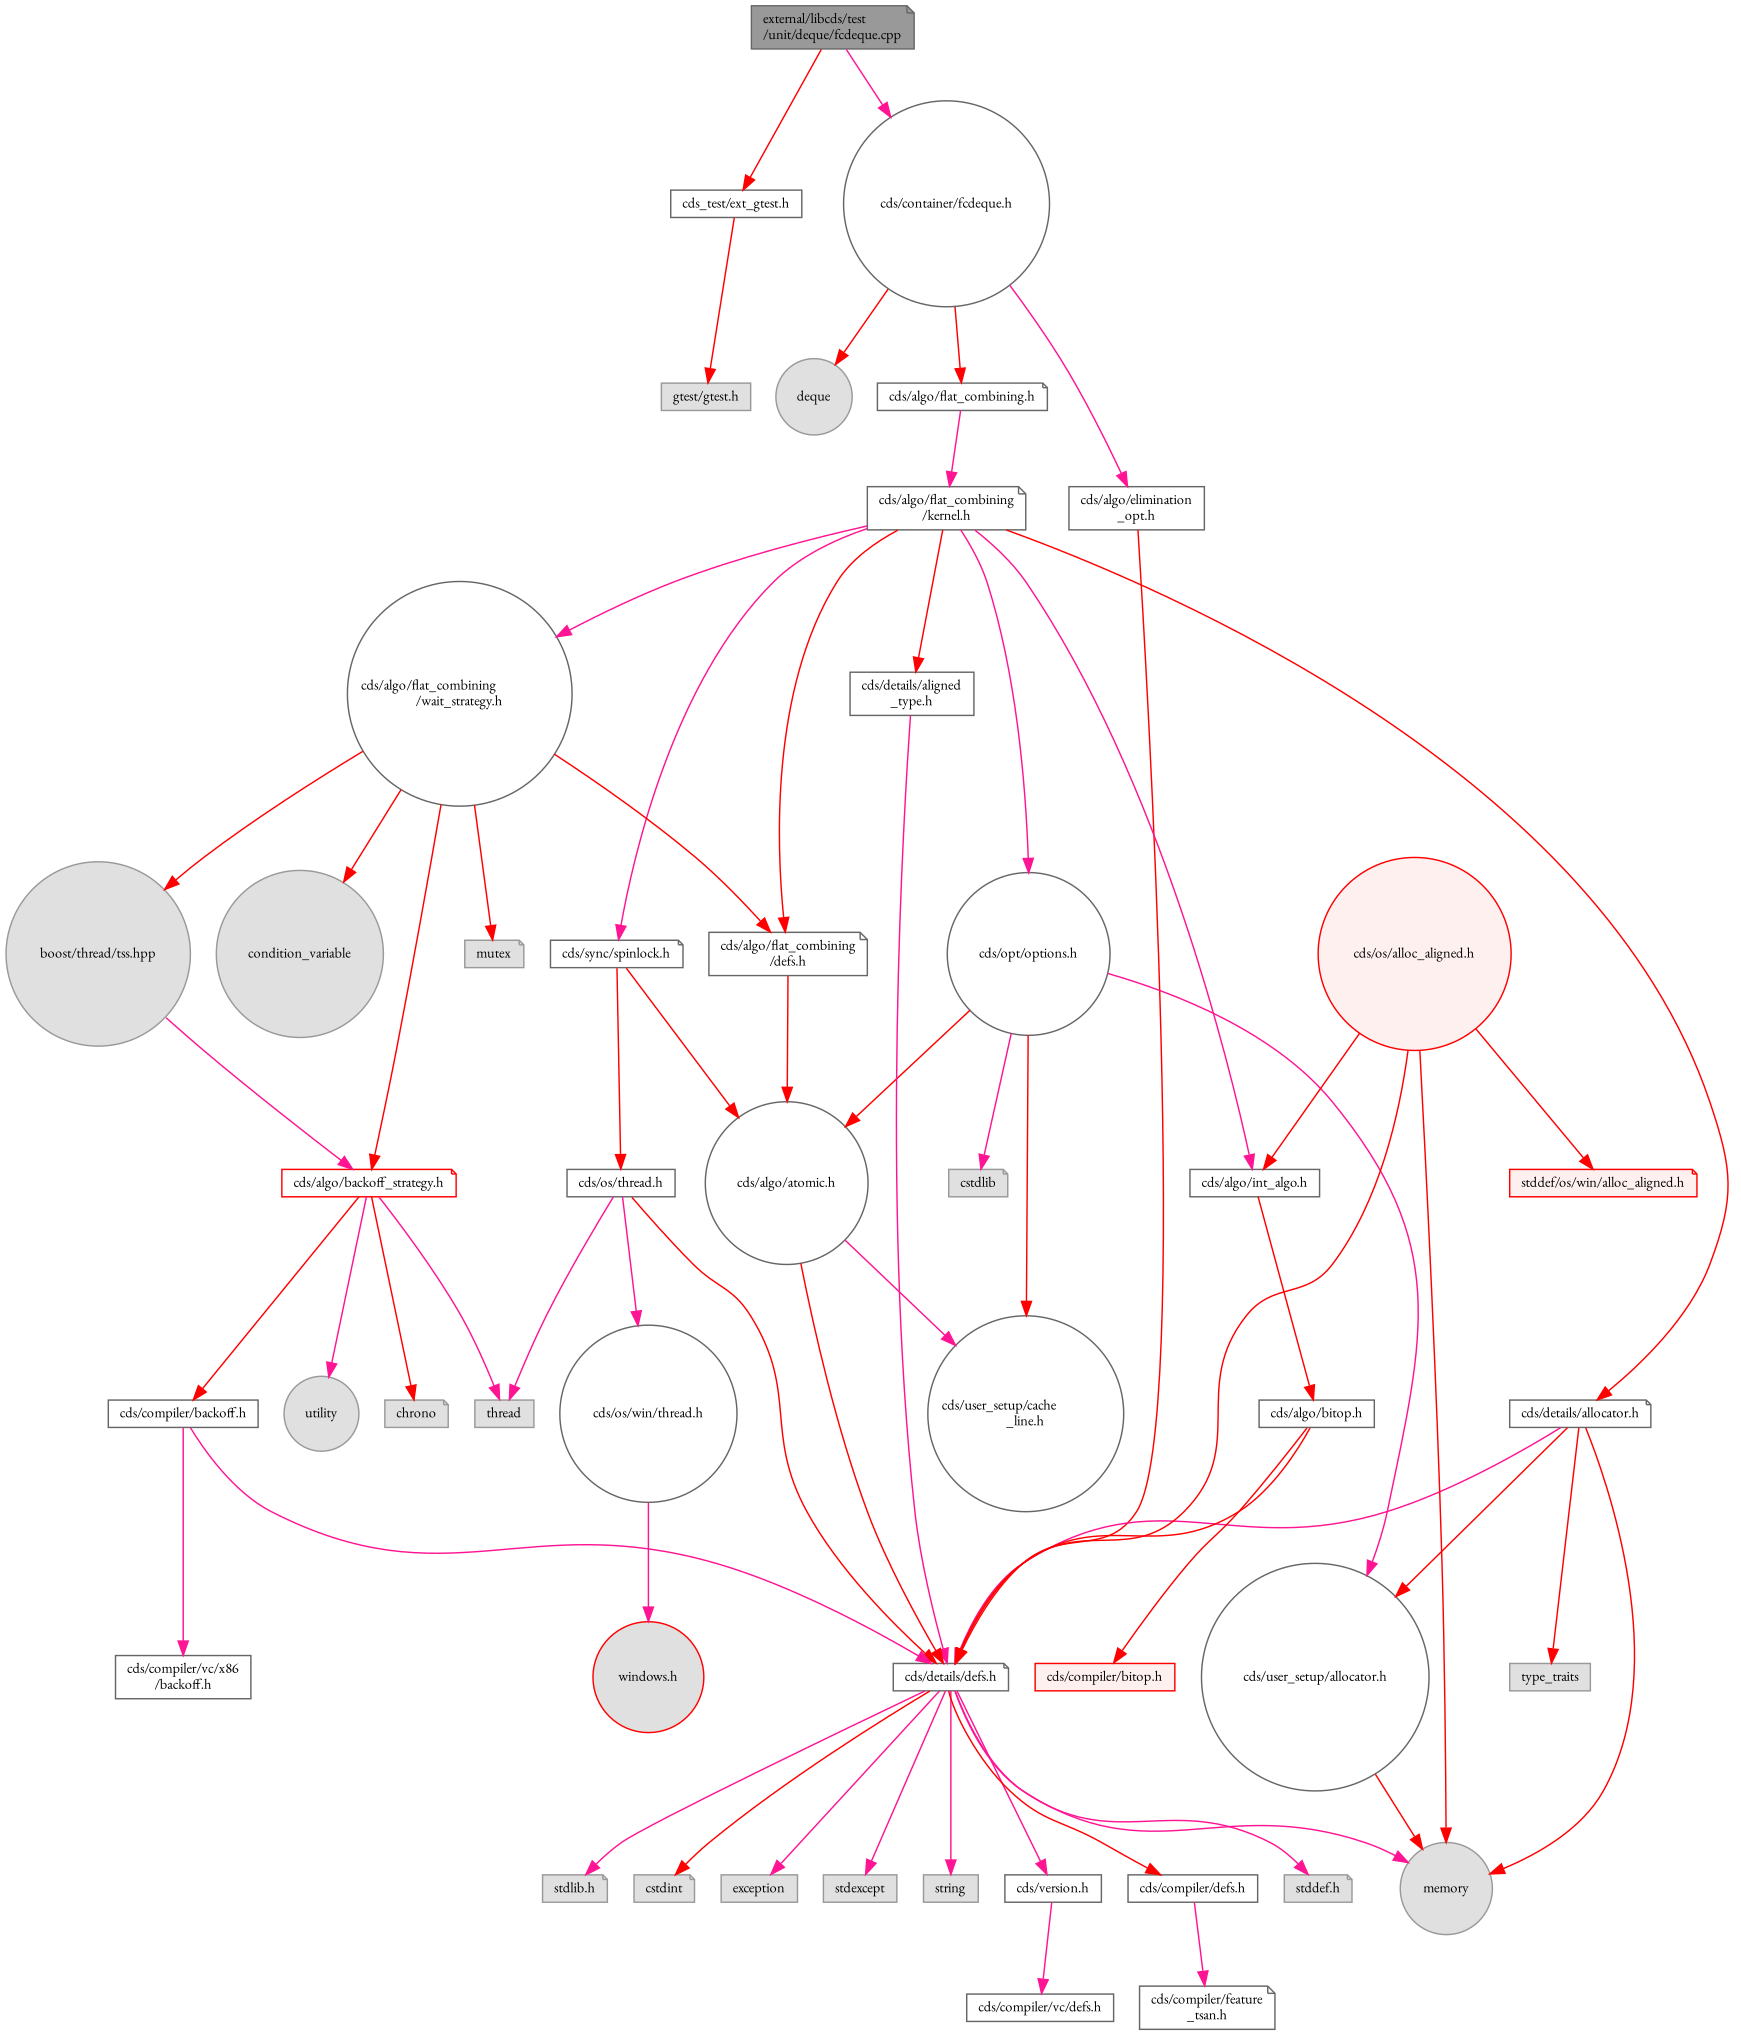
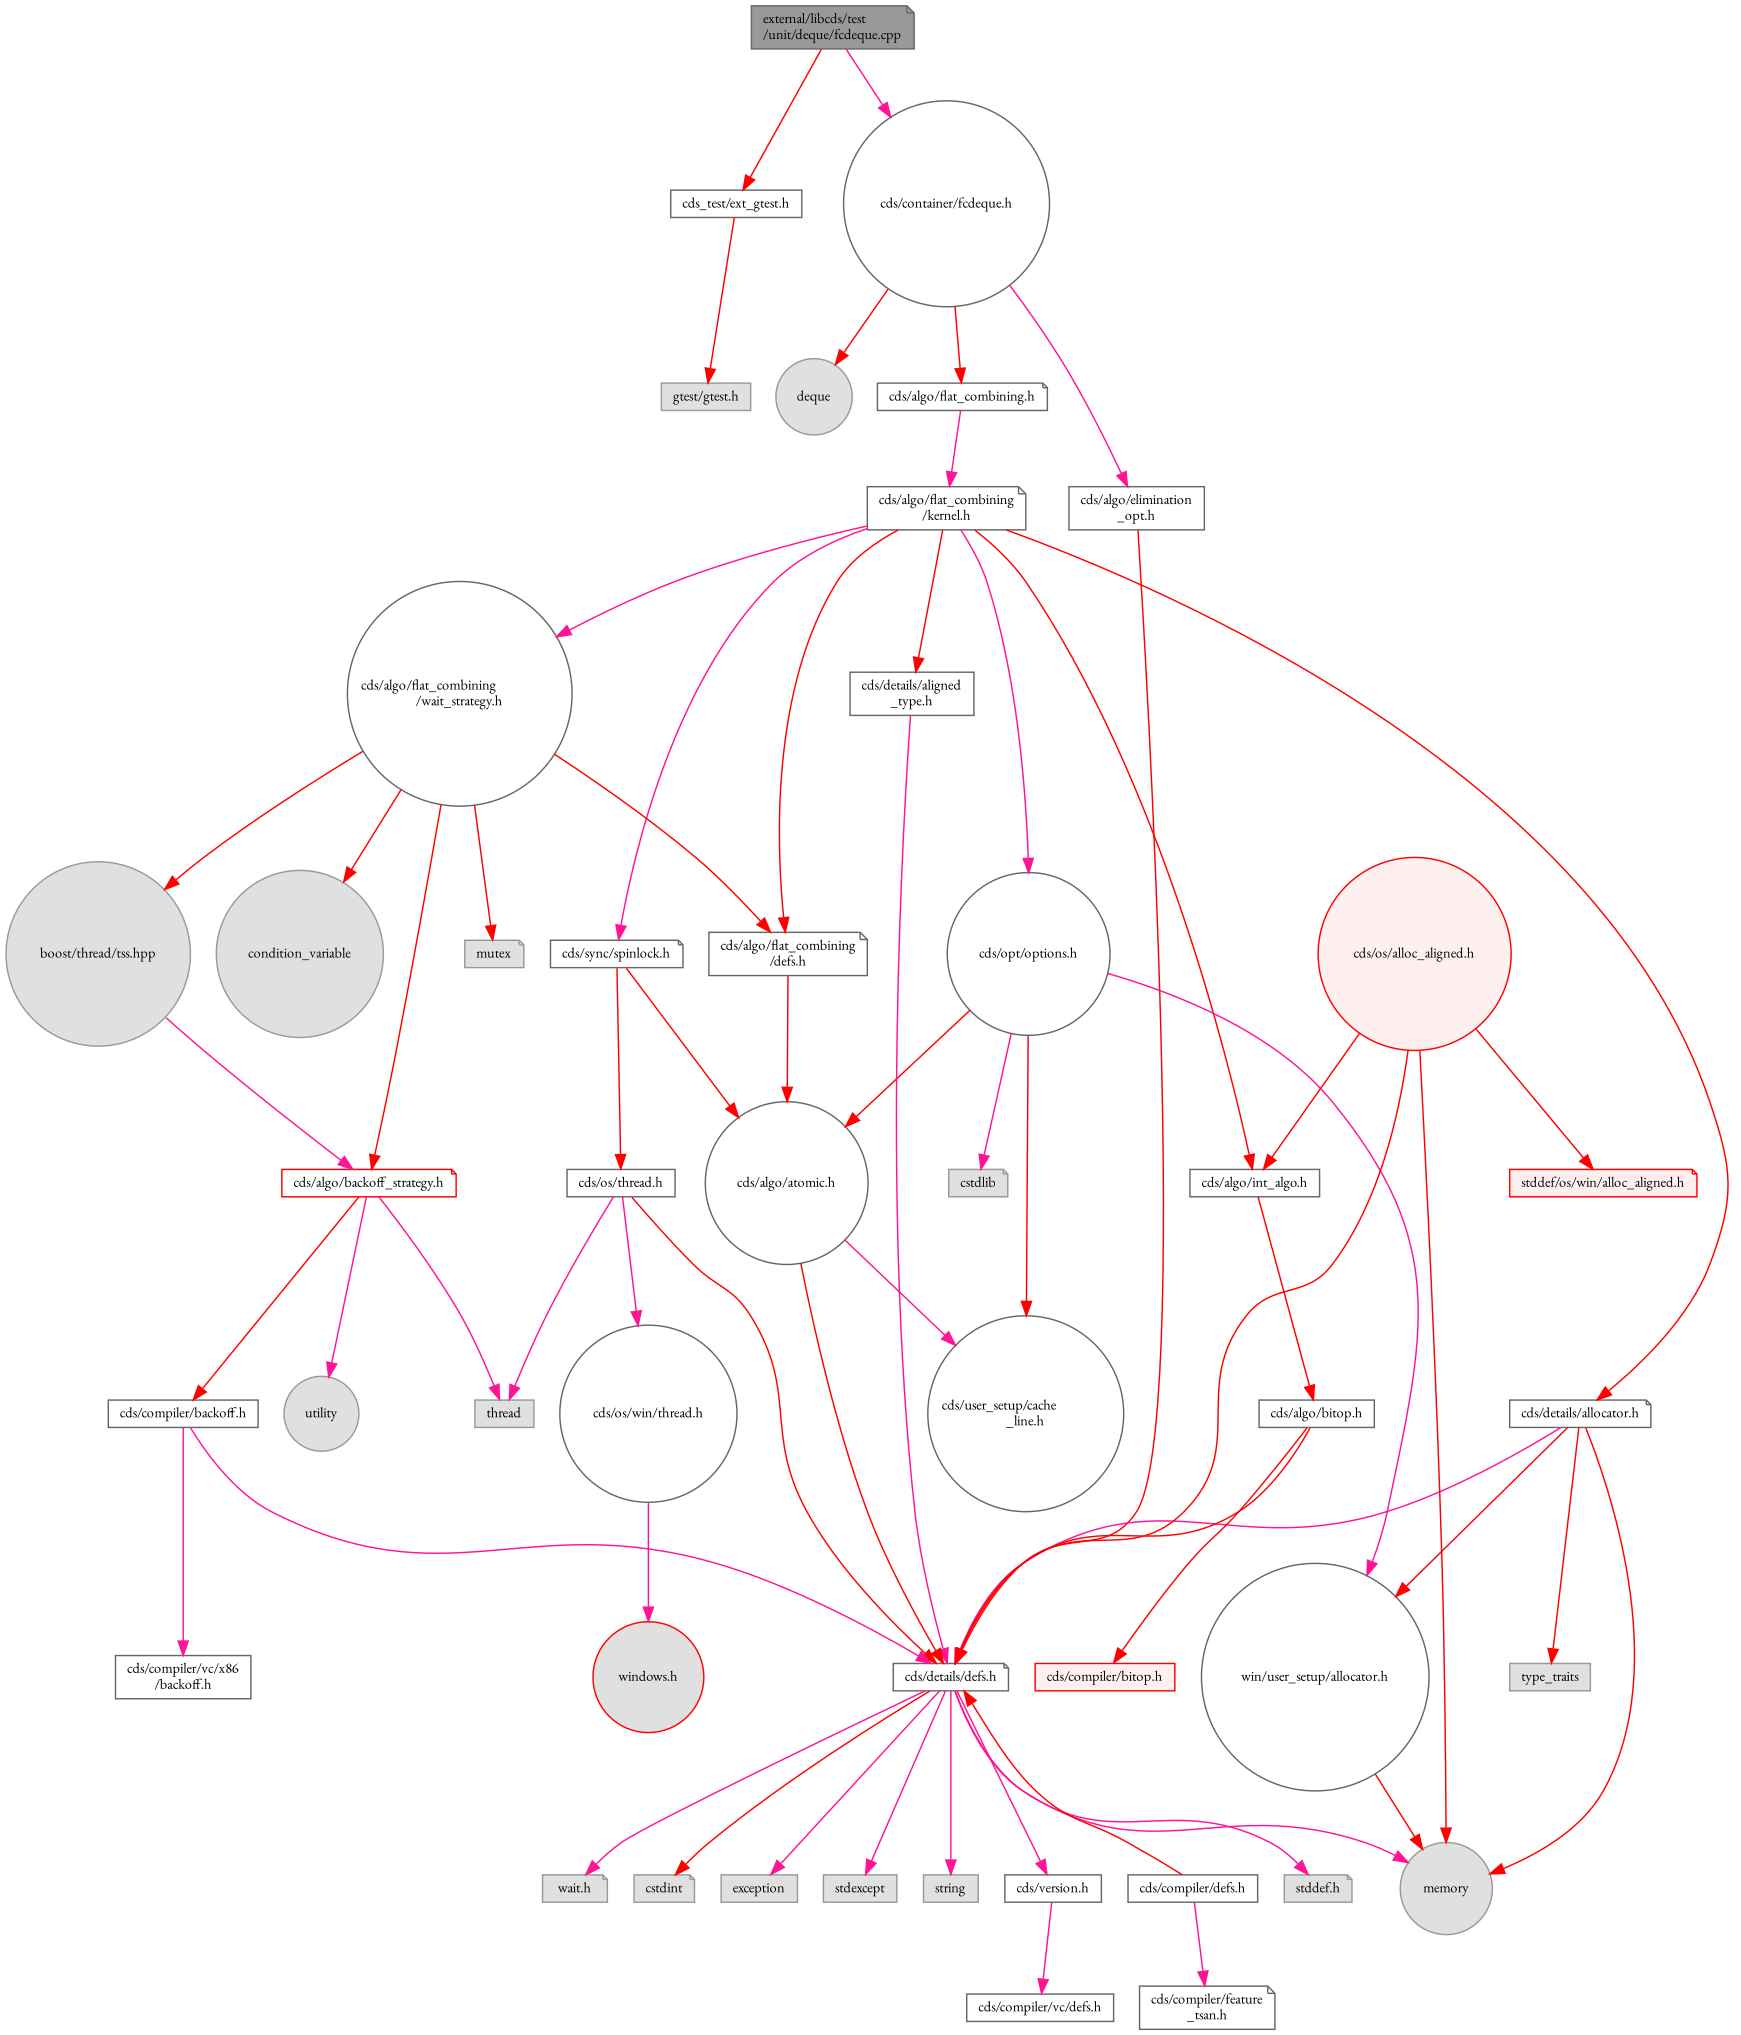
edge "cds/algo/flat_combining /kernel.h" -> "cds/algo/int_algo.h": color deeppink -> red
node "chrono": removed
node "cds/user_setup/allocator.h": label "cds/user_setup/allocator.h" -> "win/user_setup/allocator.h"
edge "cds/details/defs.h" -> "cds/compiler/defs.h": reversed
node "stdlib.h": label "stdlib.h" -> "wait.h"
